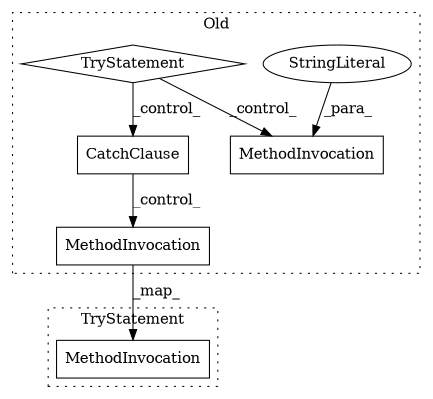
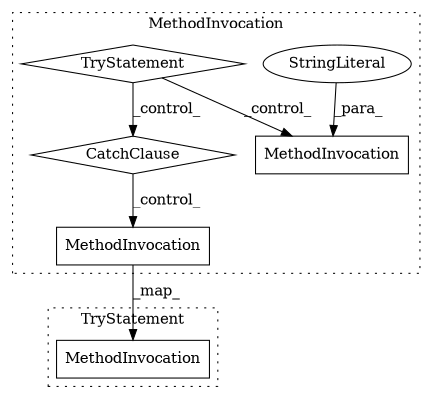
cluster "Old": label "Old" -> "MethodInvocation"
node "CatchClause": shape box -> diamond
